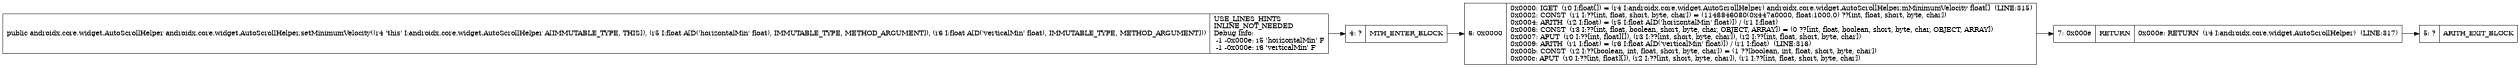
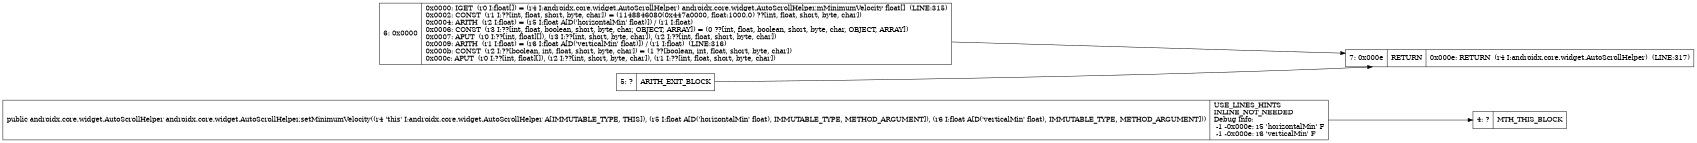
node "4: ?": text "MTH_ENTER_BLOCK" -> "MTH_THIS_BLOCK"
edge "4: ?" -> "6: 0x0000": removed
edge "7: 0x000e" -> "5: ?": reversed
